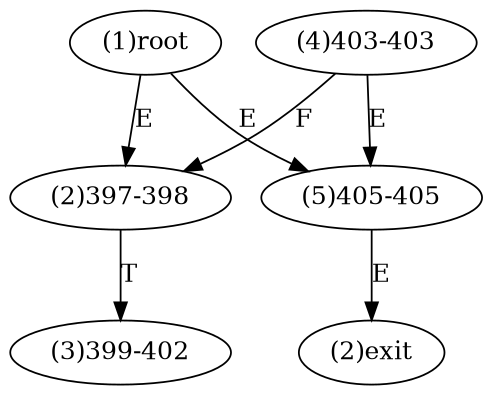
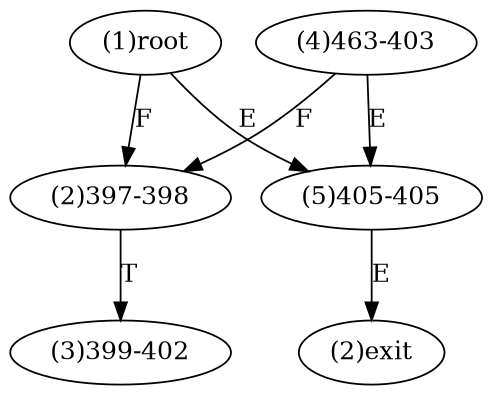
node "(4)403-403": label "(4)403-403" -> "(4)463-403"
edge "(1)root" -> "(2)397-398": label "E" -> "F"
